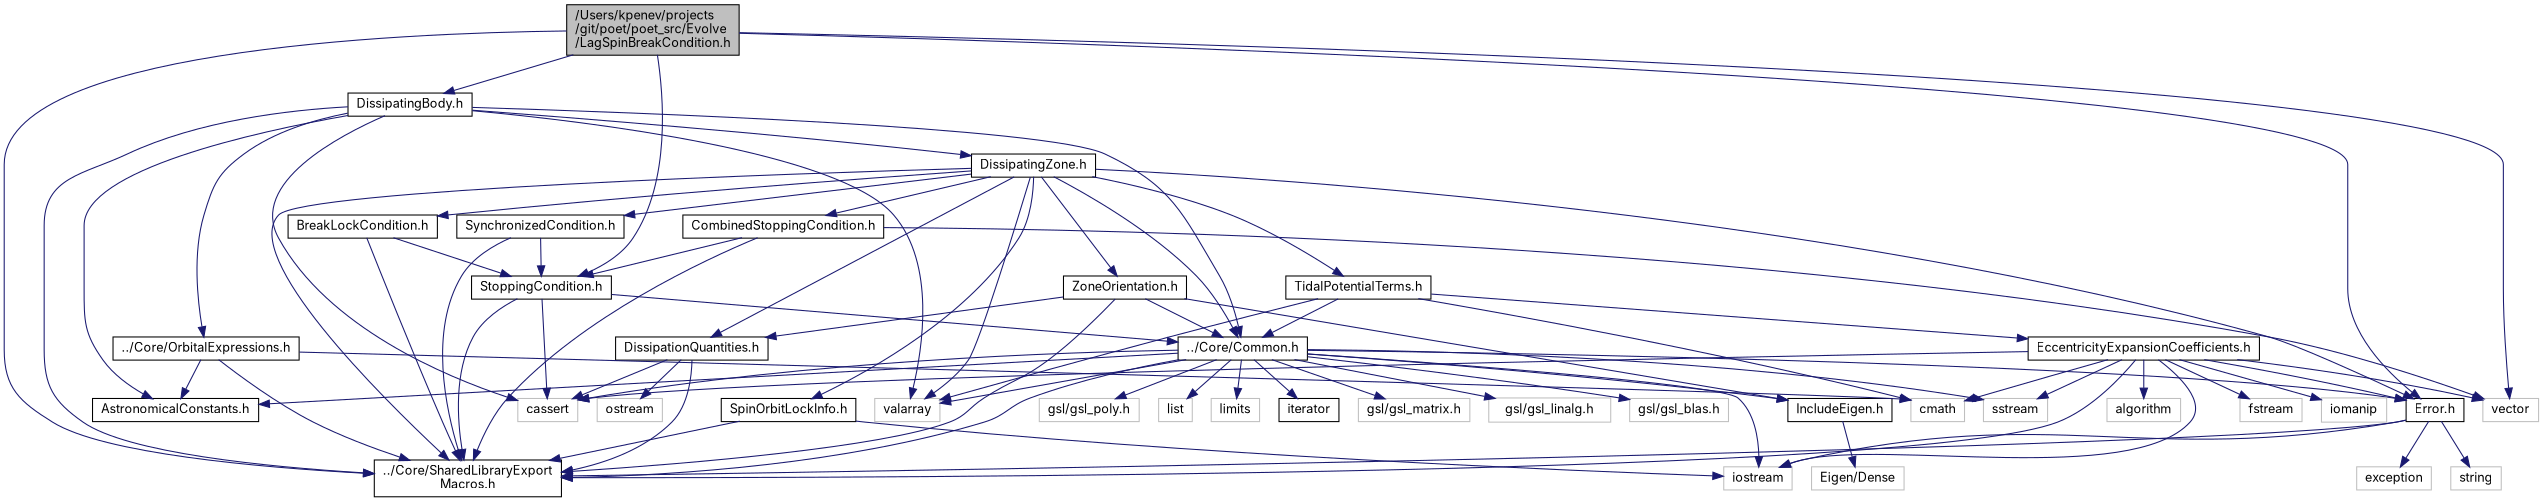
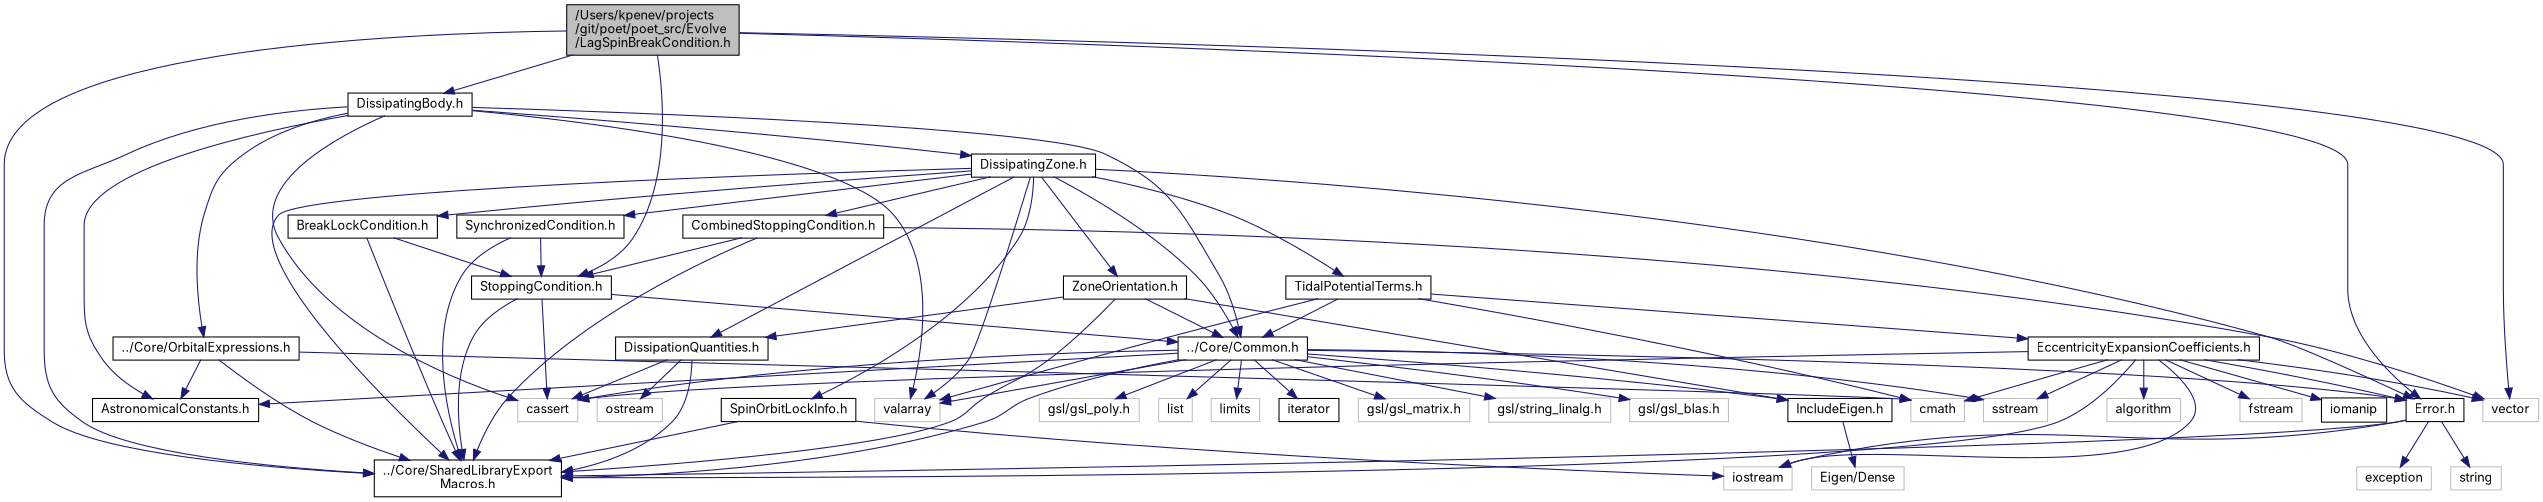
edge "../Core/Common.h" -> "iostream": removed
node "gsl/gsl_linalg.h": label "gsl/gsl_linalg.h" -> "gsl/string_linalg.h"
node "iomanip": color grey75 -> black
